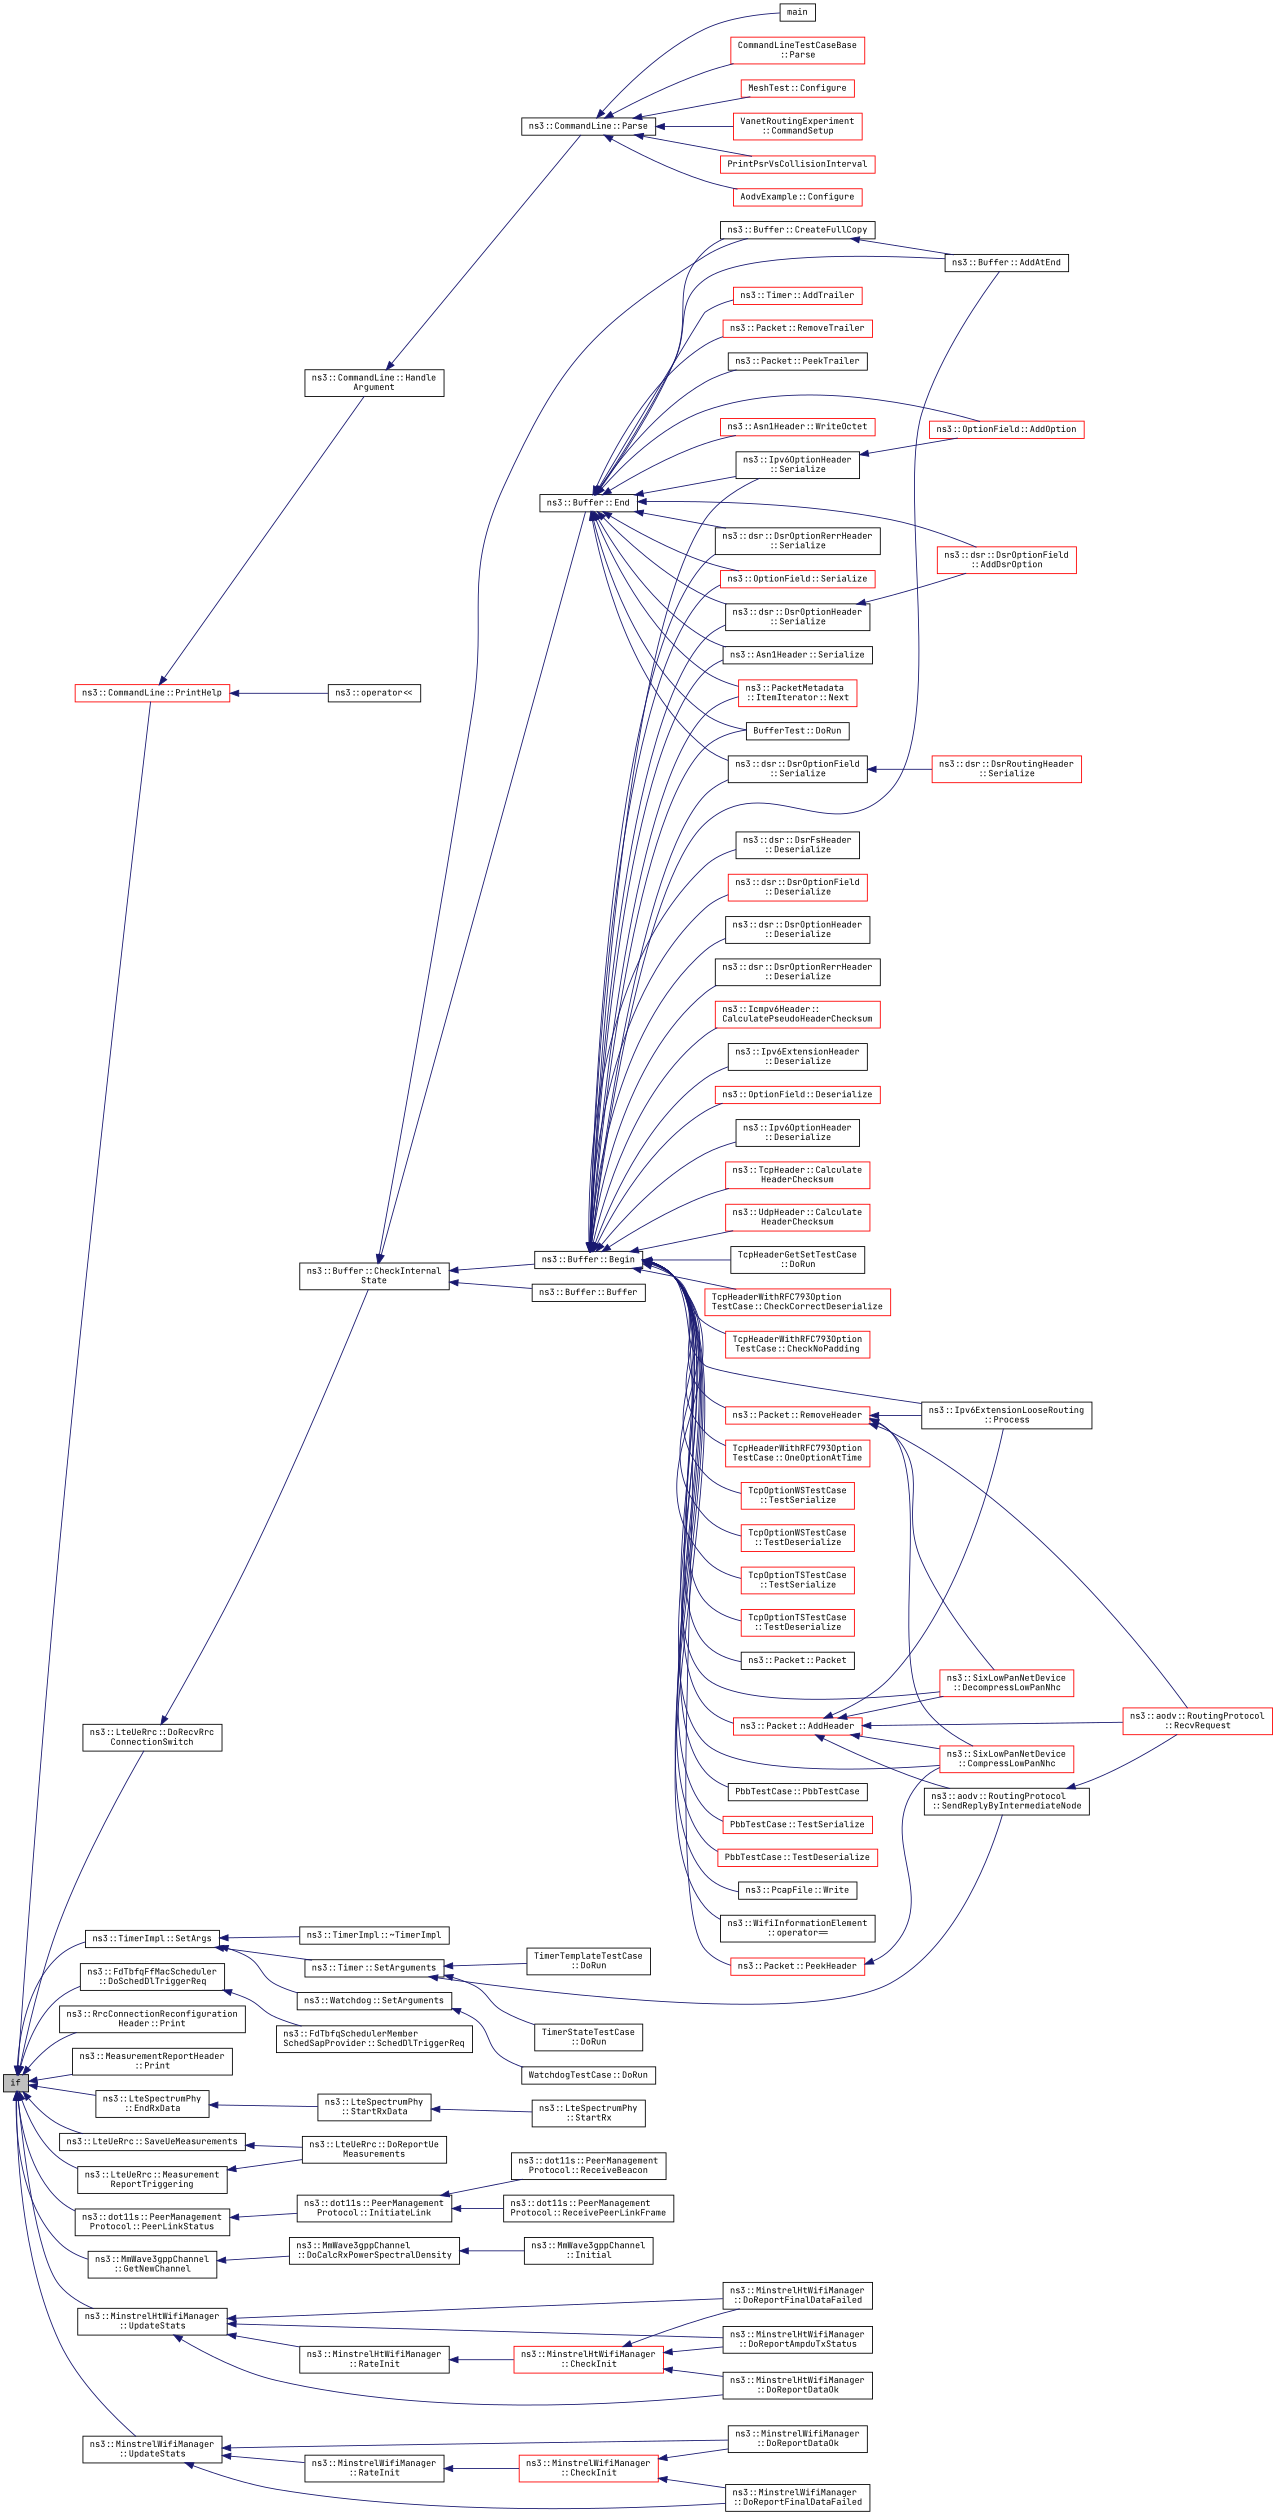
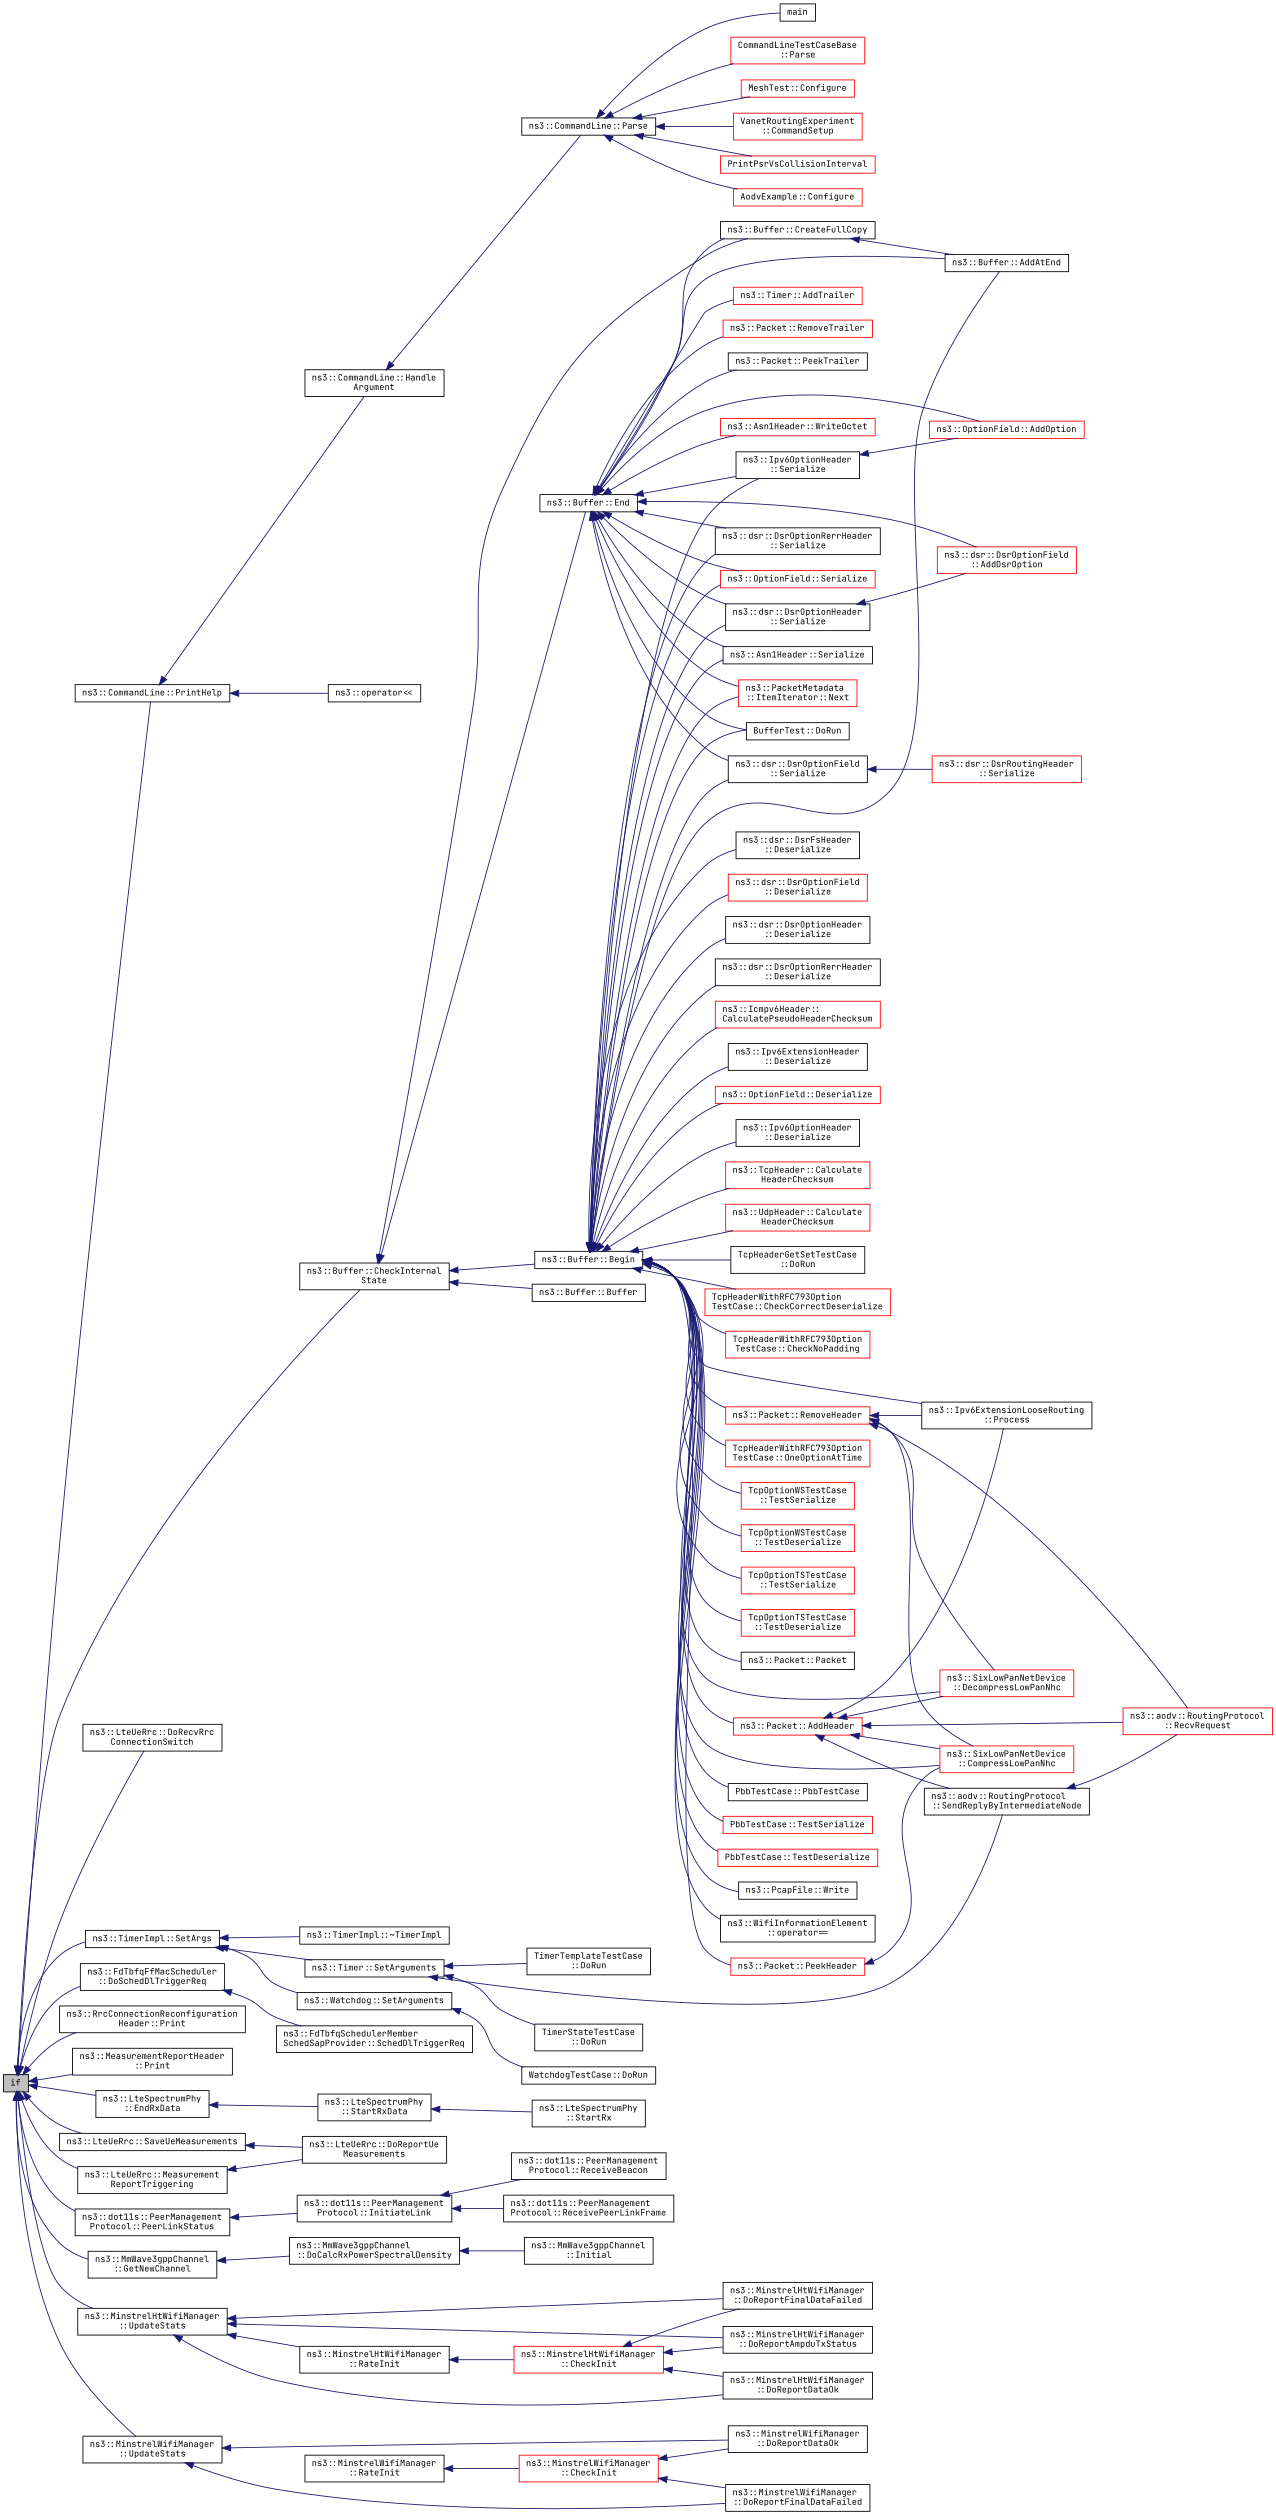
node "ns3::CommandLine::PrintHelp": color red -> black
edge "ns3::Buffer::CheckInternal State" -> "ns3::LteUeRrc::DoRecvRrc ConnectionSwitch": now "ns3::Buffer::CheckInternal State" -> "if"
edge "ns3::MinstrelWifiManager ::RateInit" -> "ns3::MinstrelWifiManager ::UpdateStats": removed
